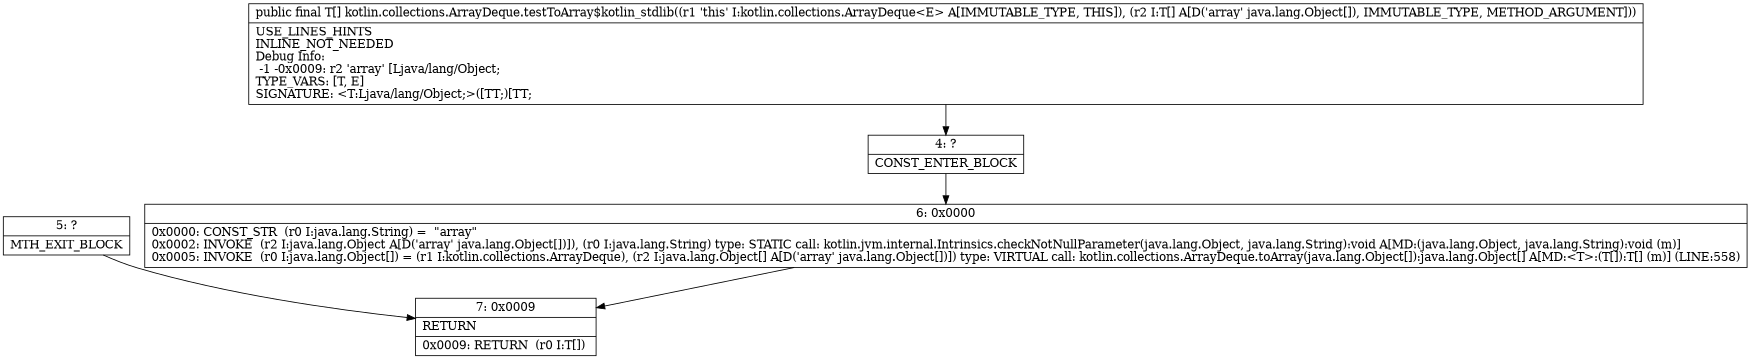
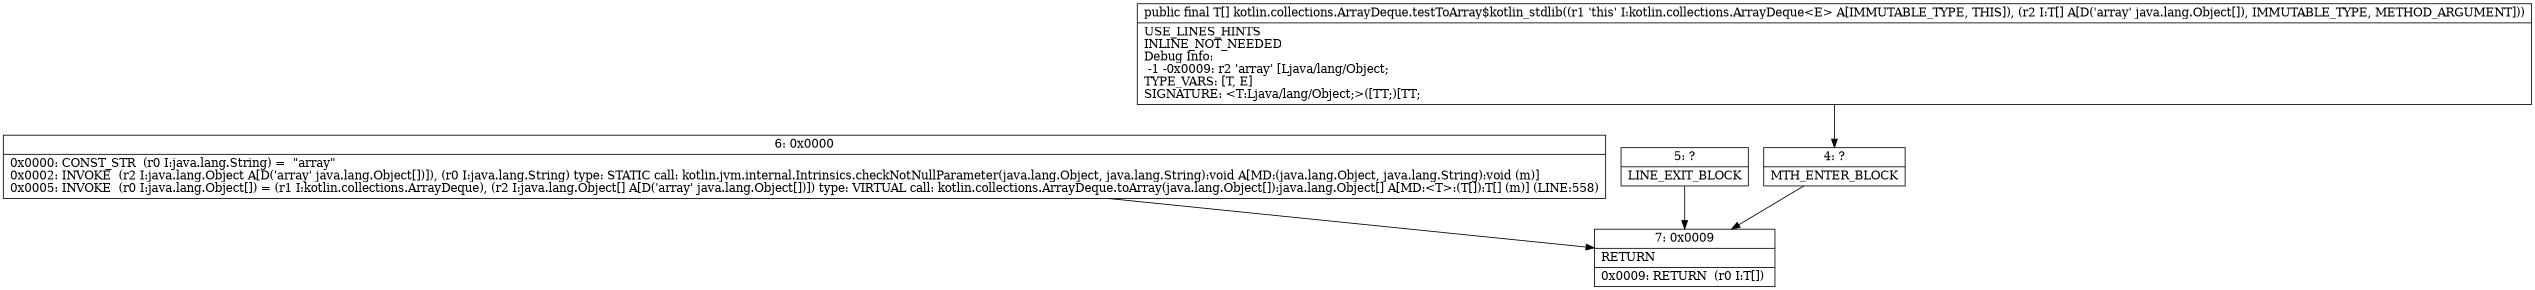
node "4: ?": text "CONST_ENTER_BLOCK" -> "MTH_ENTER_BLOCK"
edge "4: ?" -> "6: 0x0000": now "4: ?" -> "7: 0x0009"
node "5: ?": text "MTH_EXIT_BLOCK" -> "LINE_EXIT_BLOCK"
